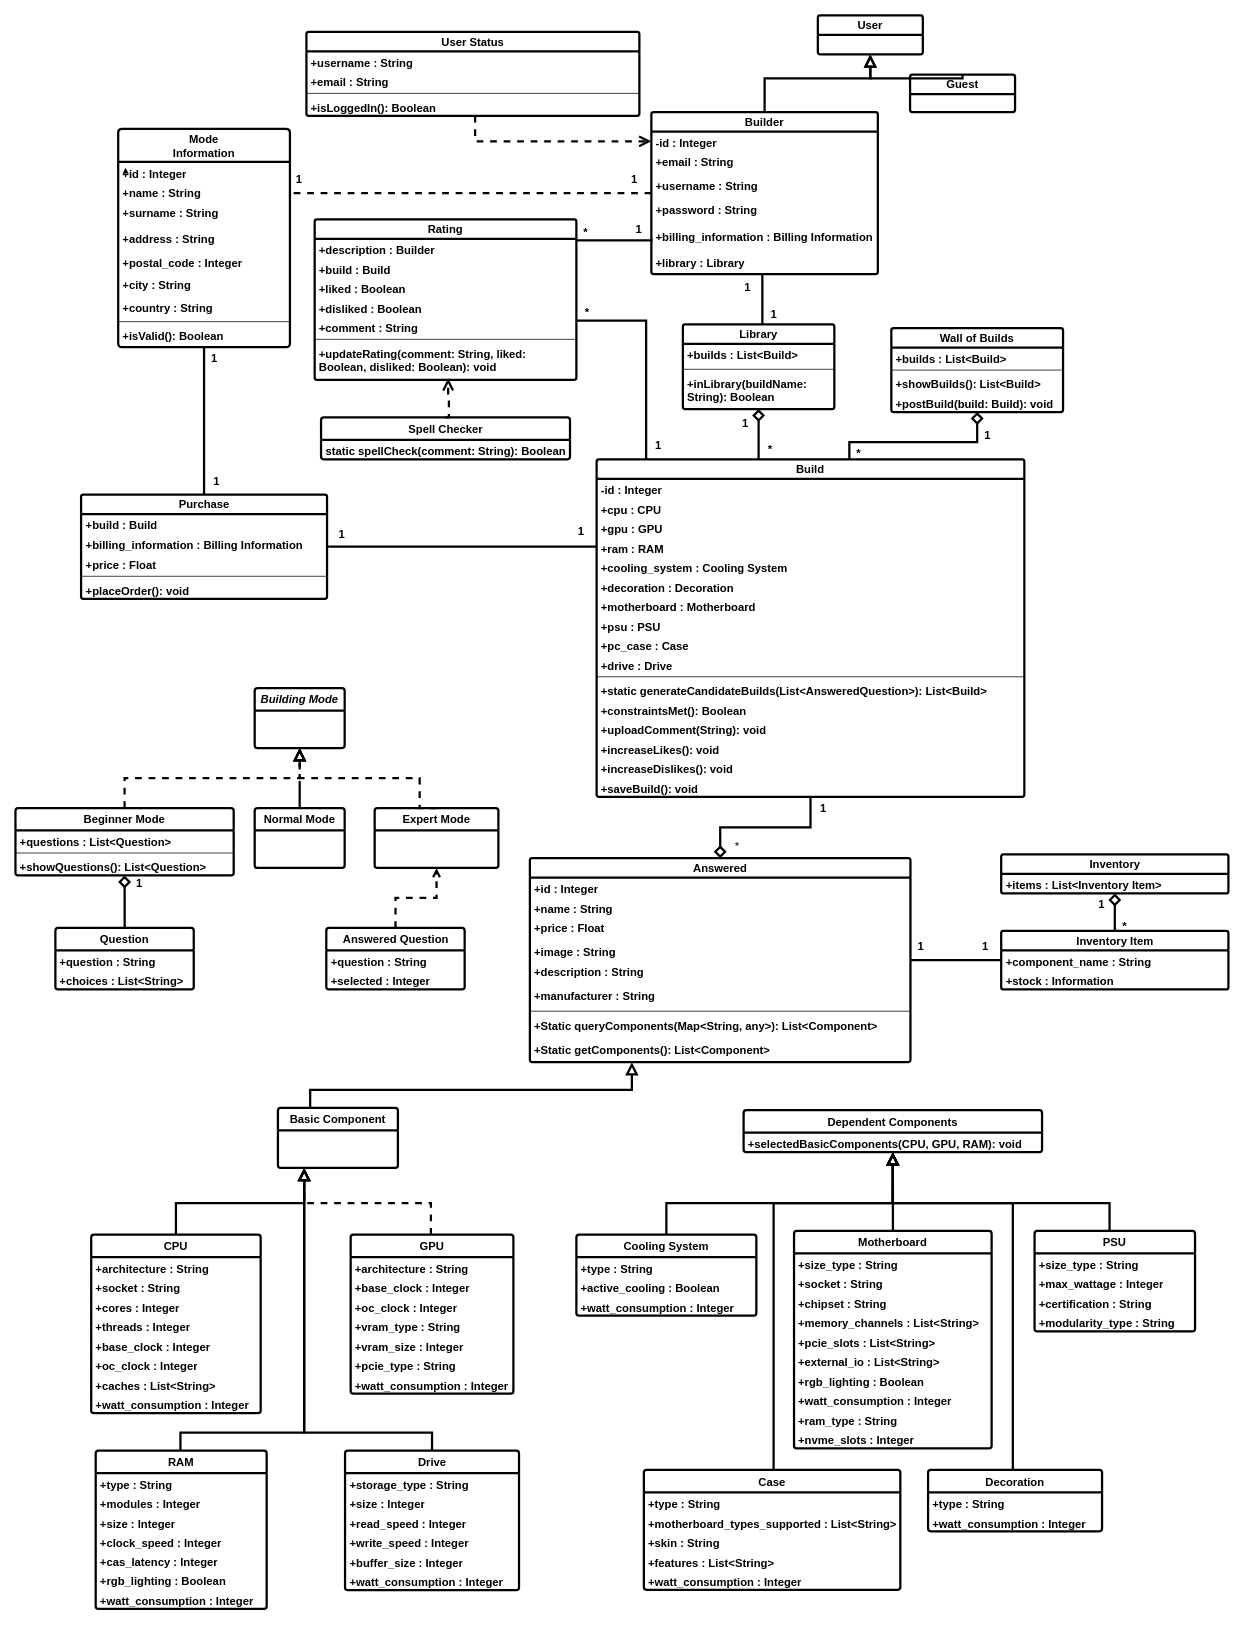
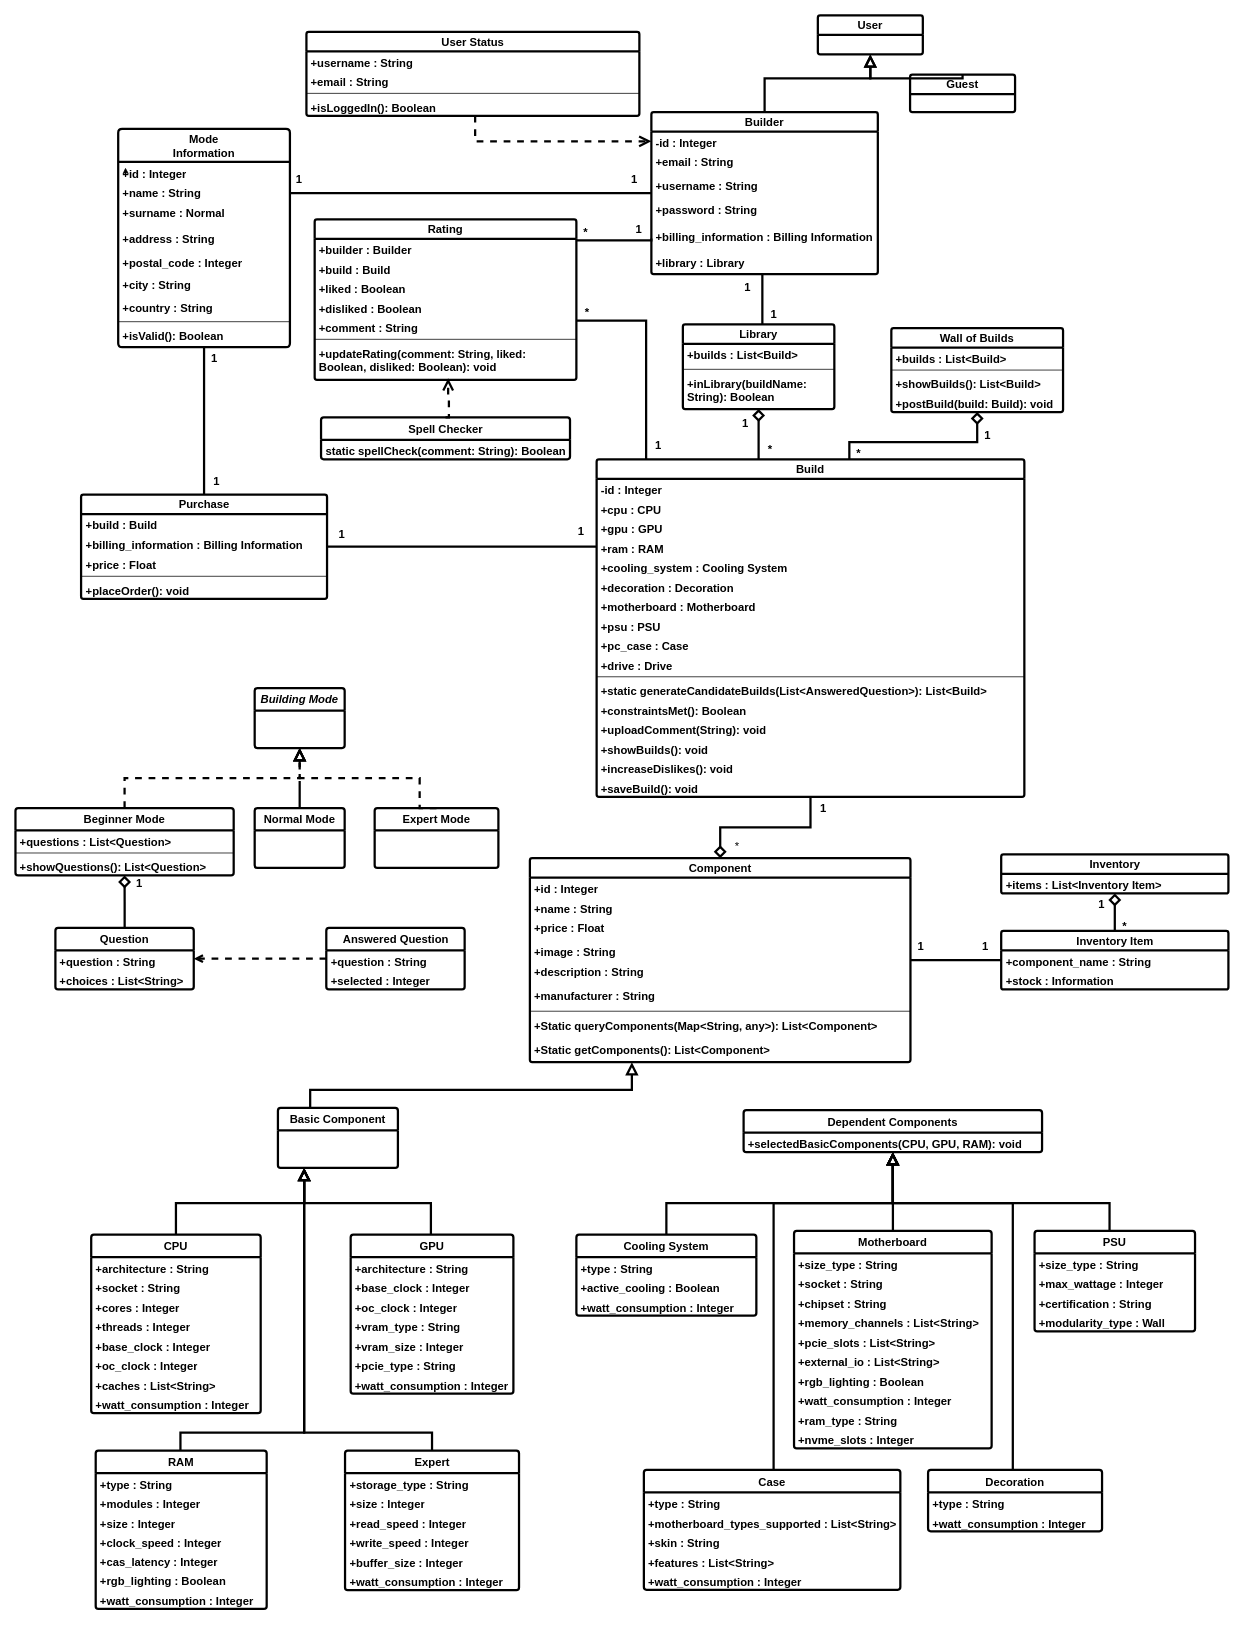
edge "Builder" -- "Mode Information": style dashed -> solid
node "+surname : String": label "+surname : String" -> "+surname : Normal"
node "+description : Builder": label "+description : Builder" -> "+builder : Builder"
node "+increaseLikes(): void": label "+increaseLikes(): void" -> "+showBuilds(): void"
node "Answered": label "Answered" -> "Component"
edge "Answered Question" -> "Expert Mode": now "Answered Question" -> "Question"
edge "GPU" -> "Basic Component": style dashed -> solid
node "+modularity_type : String": label "+modularity_type : String" -> "+modularity_type : Wall"
node "Drive": label "Drive" -> "Expert"
